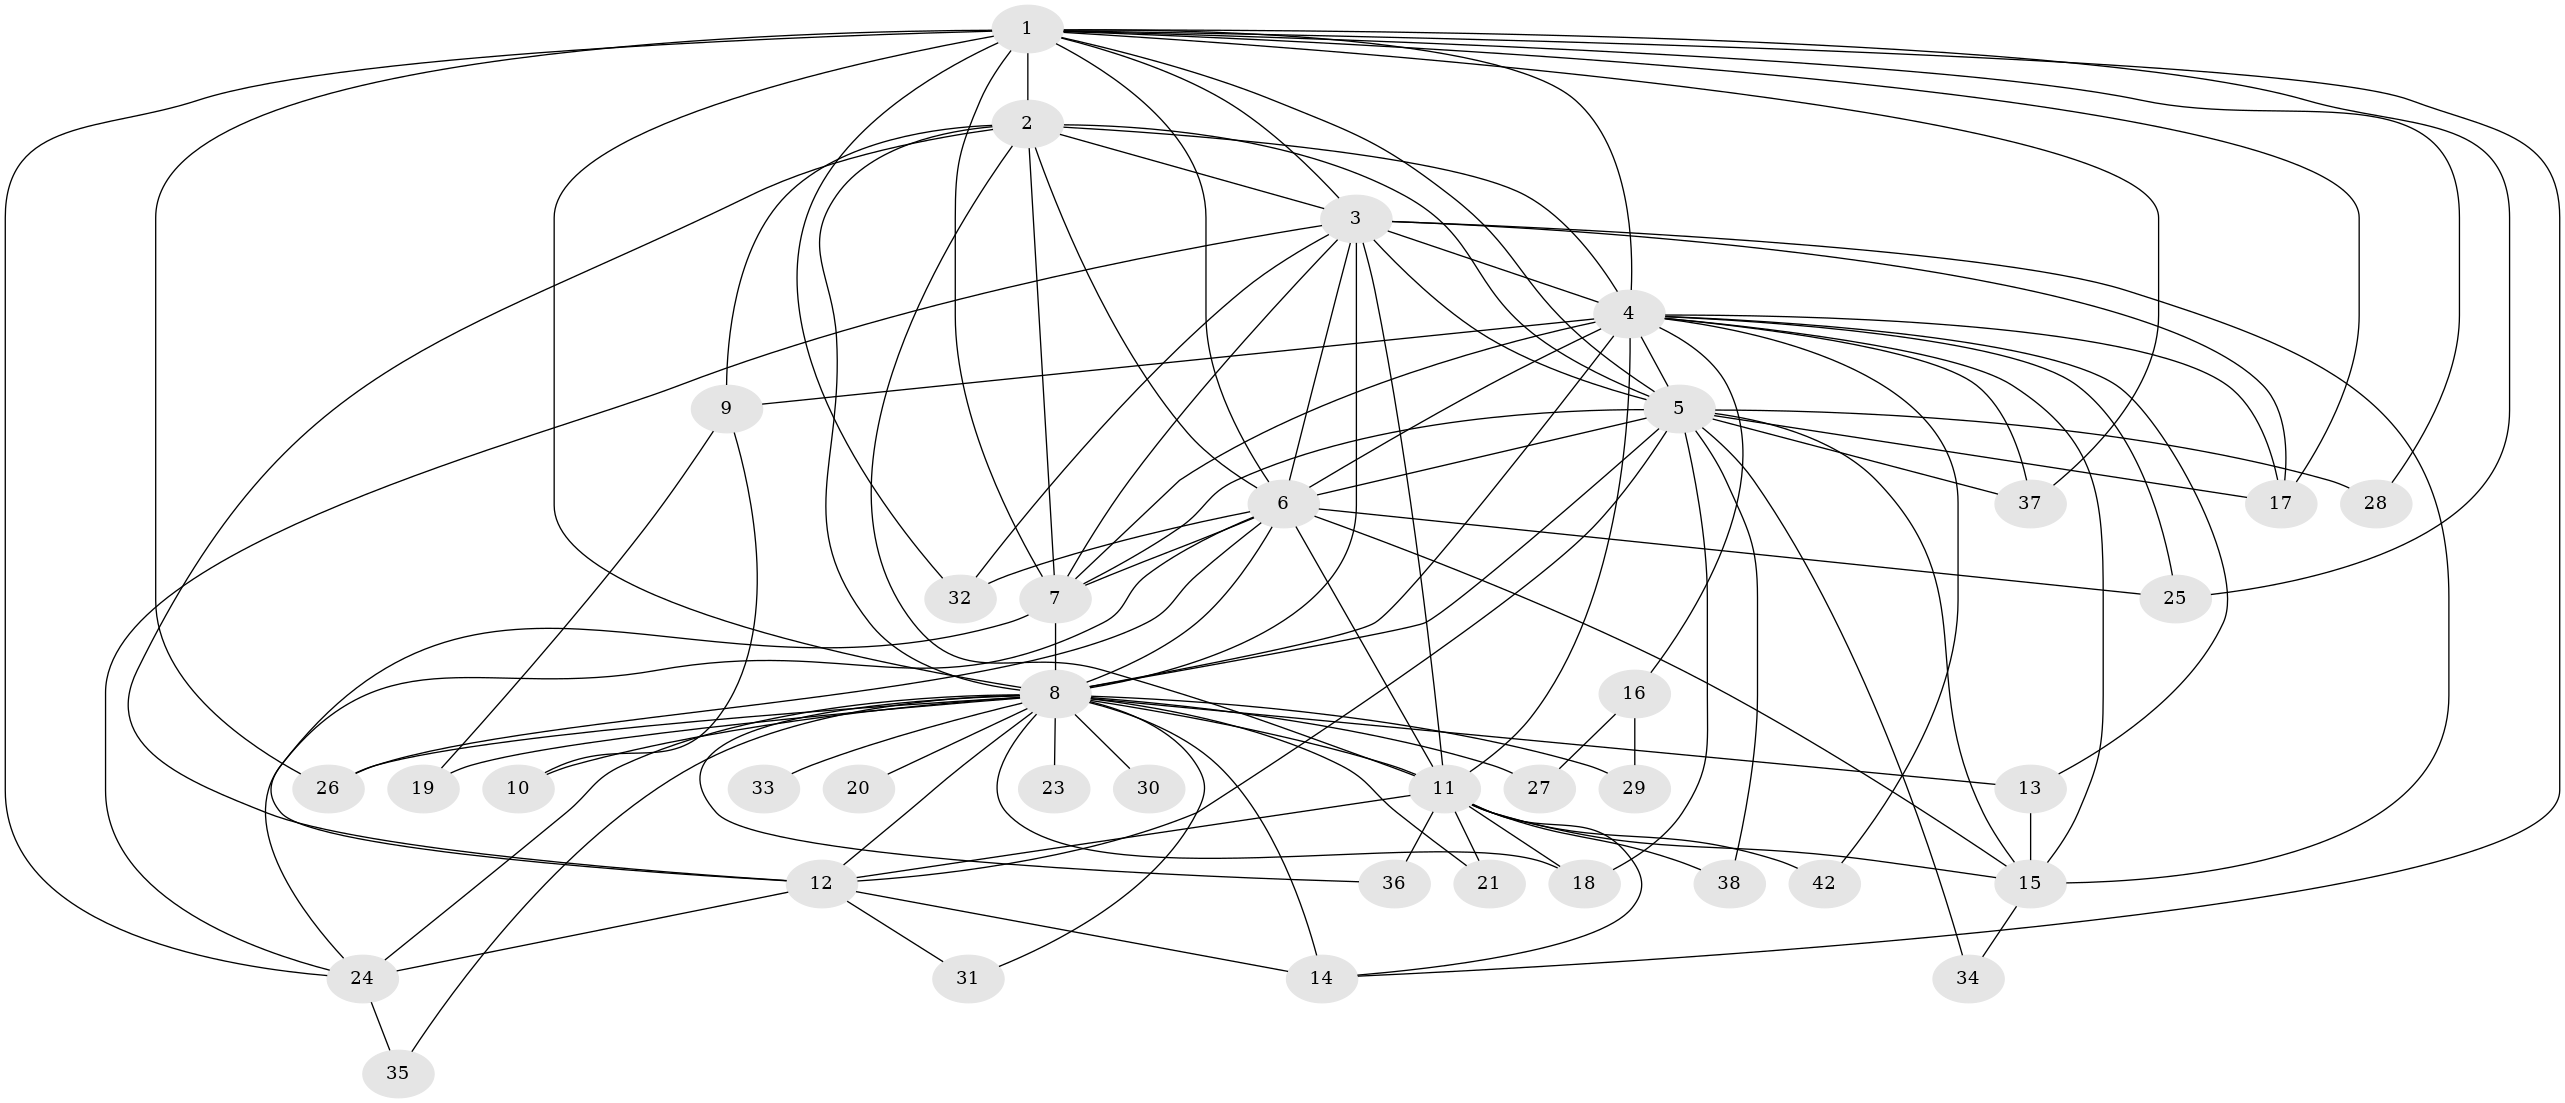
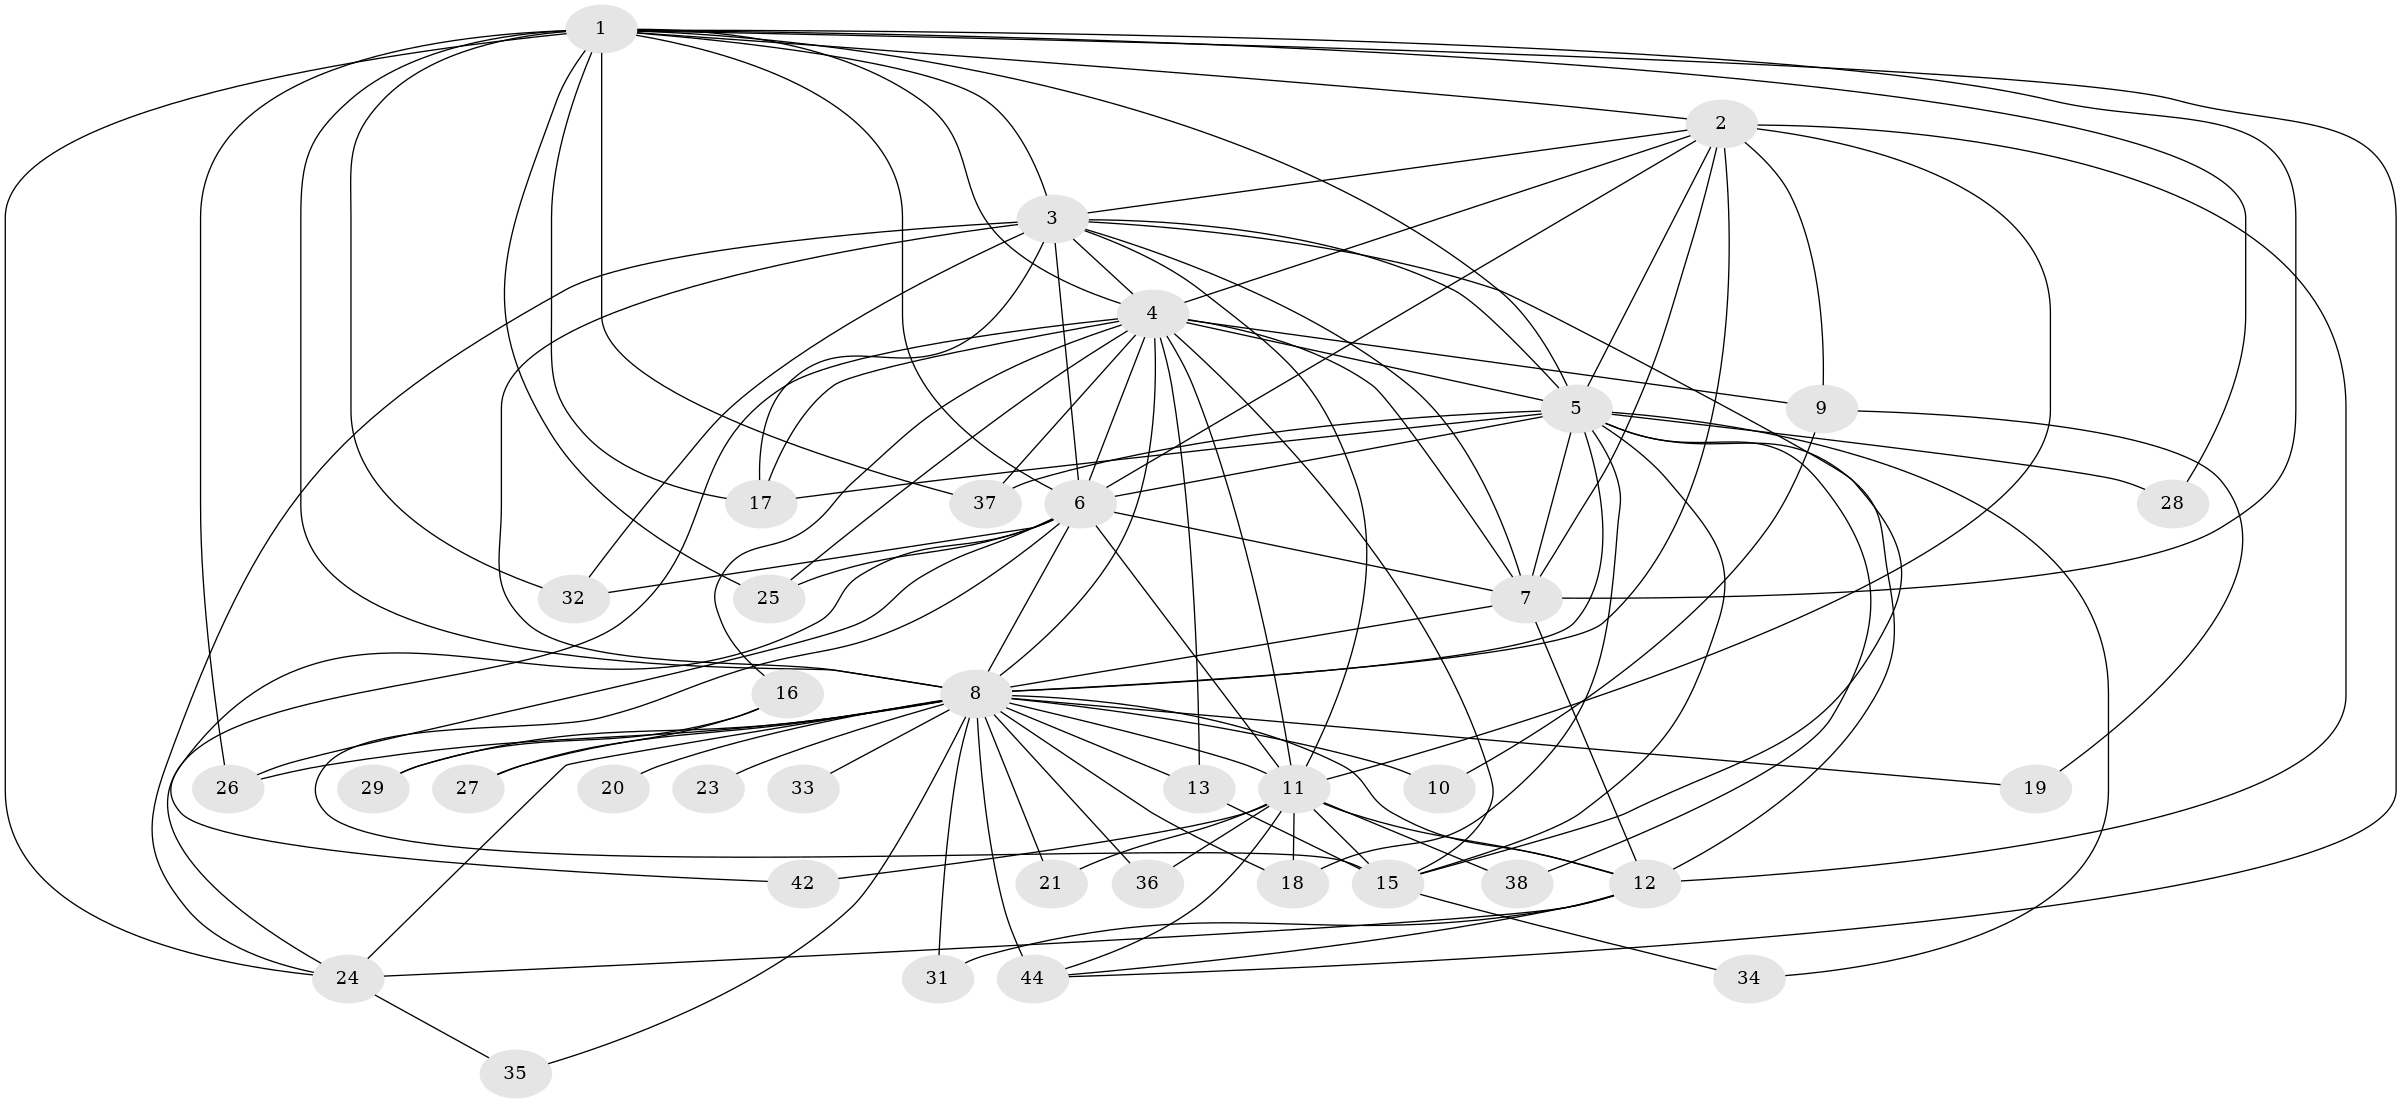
node "30": removed
node "14": label "14" -> "44"
